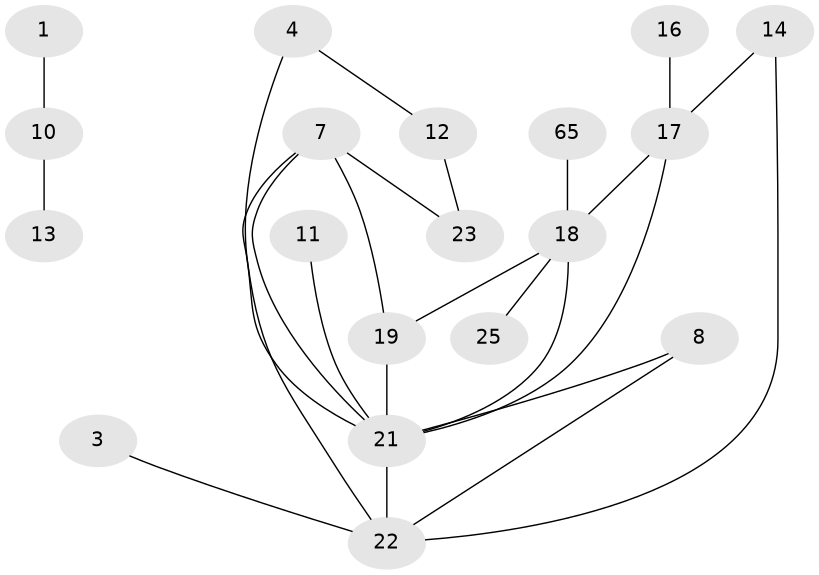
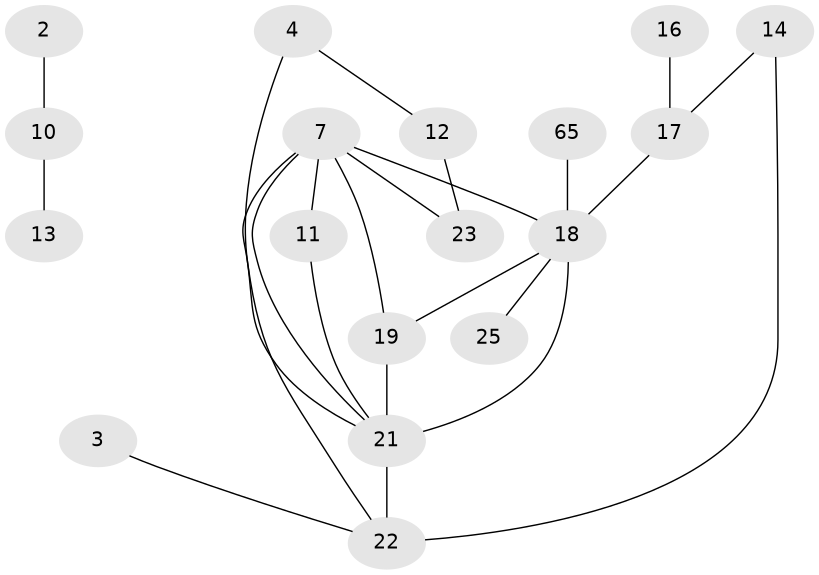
node "1": label "1" -> "2"
edge "7" -- "18": added
edge "7" -- "11": added
node "8": removed
edge "17" -- "21": removed
